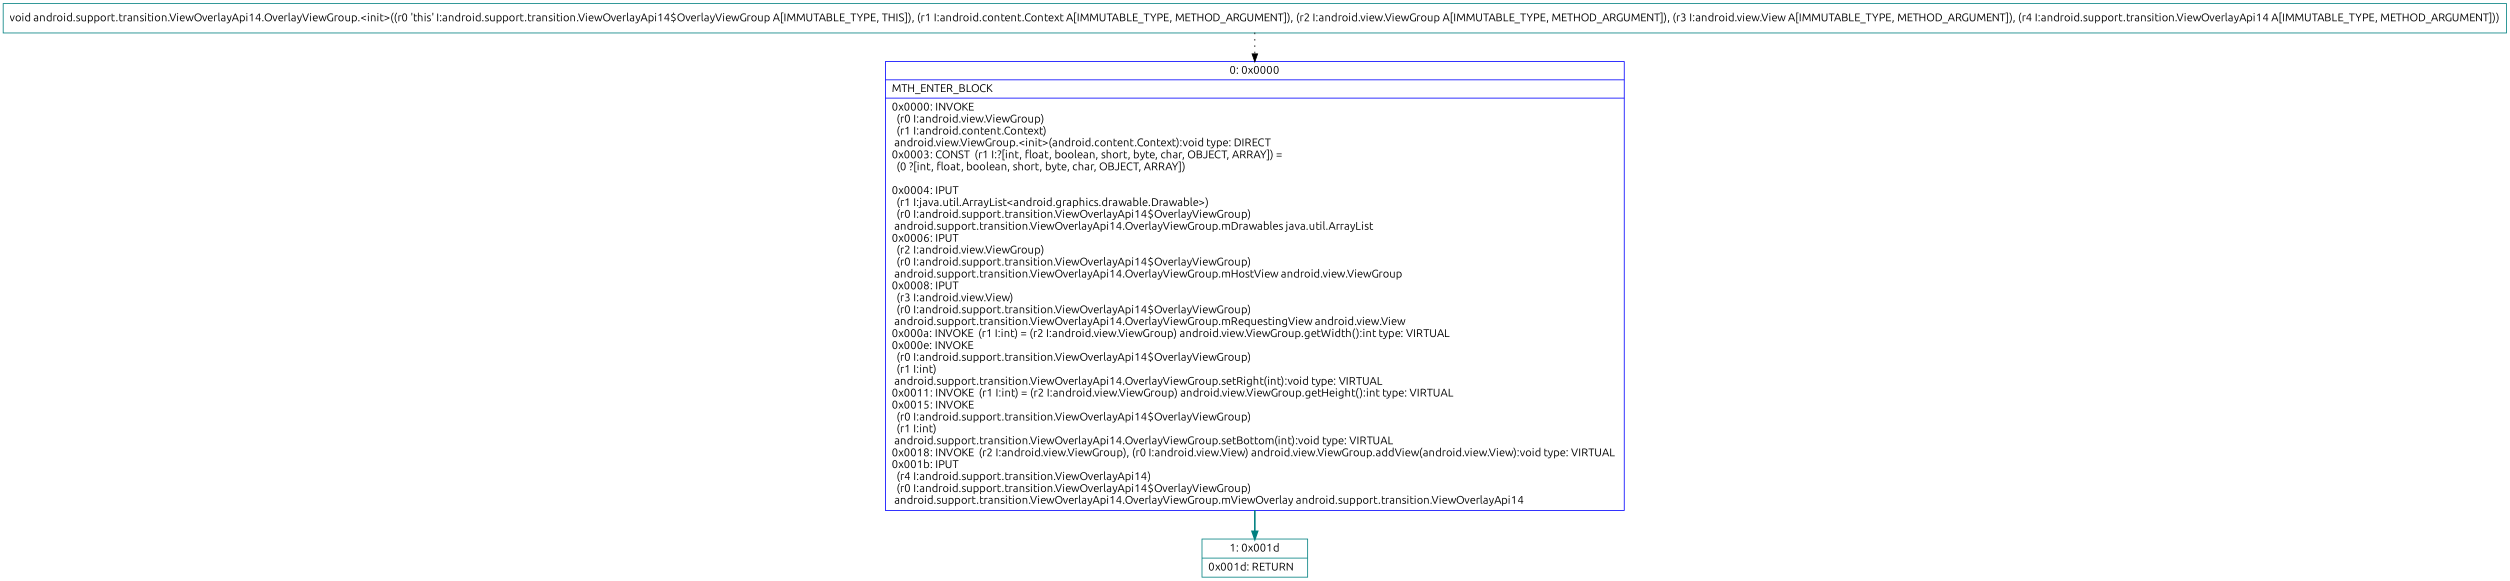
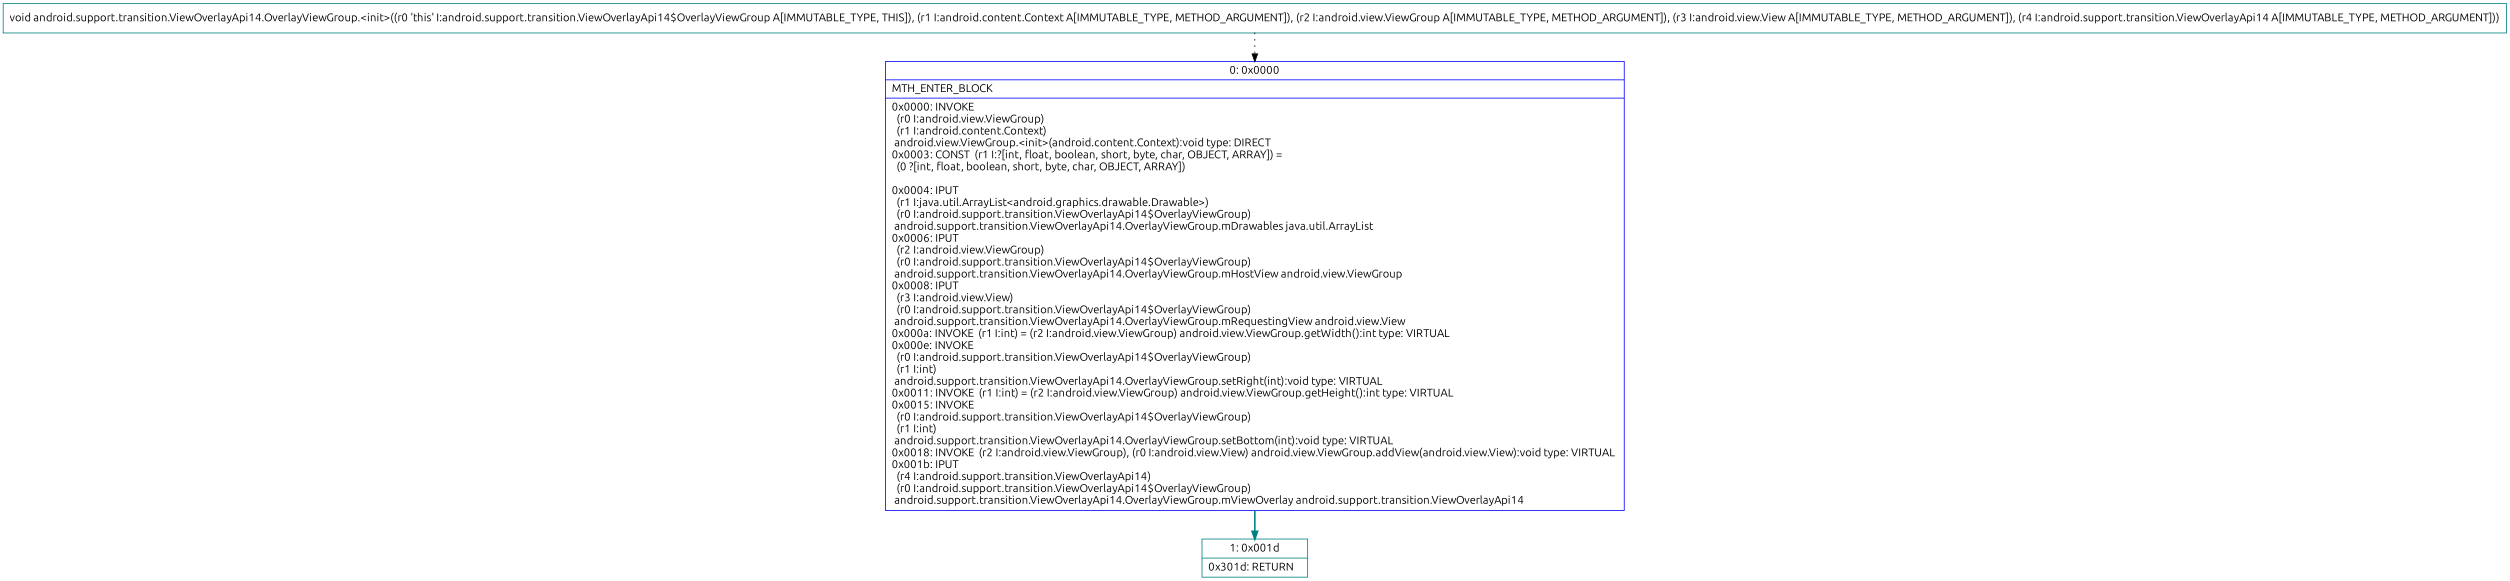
node "1: 0x001d": text "0x001d: RETURN" -> "0x301d: RETURN"
